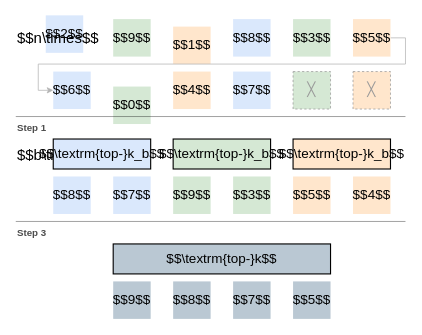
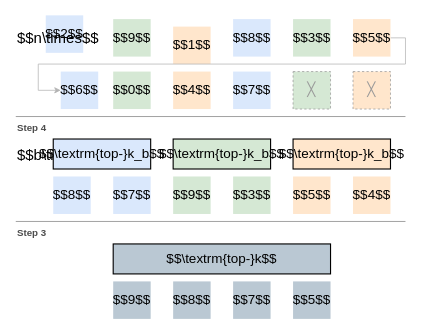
node "$$6$$": moved (72, 90) -> (79, 90)
node "$$0$$": moved (132, 105) -> (132, 90)
node "Step 1": label "Step 1" -> "Step 4"
